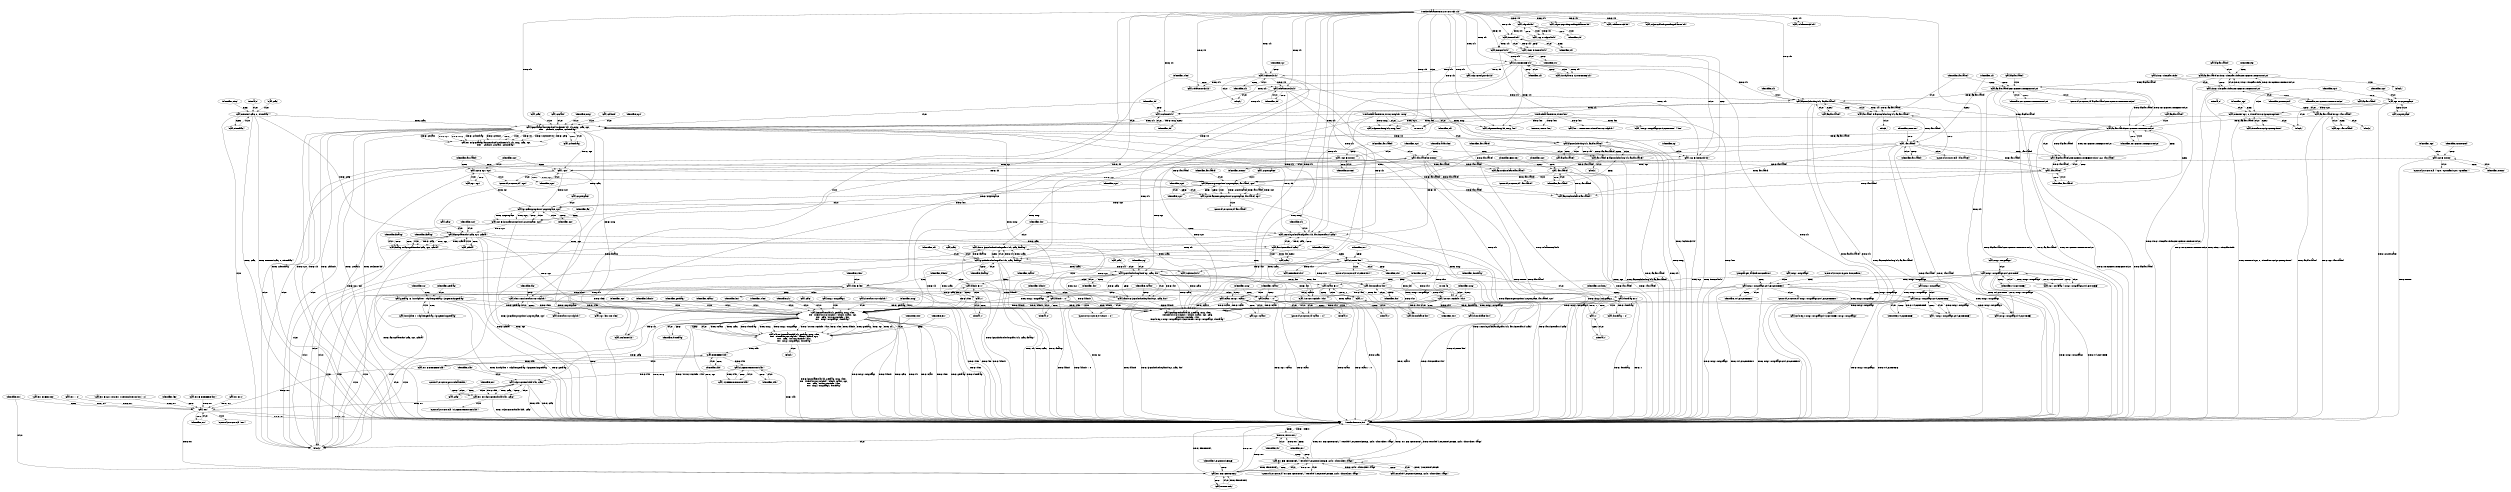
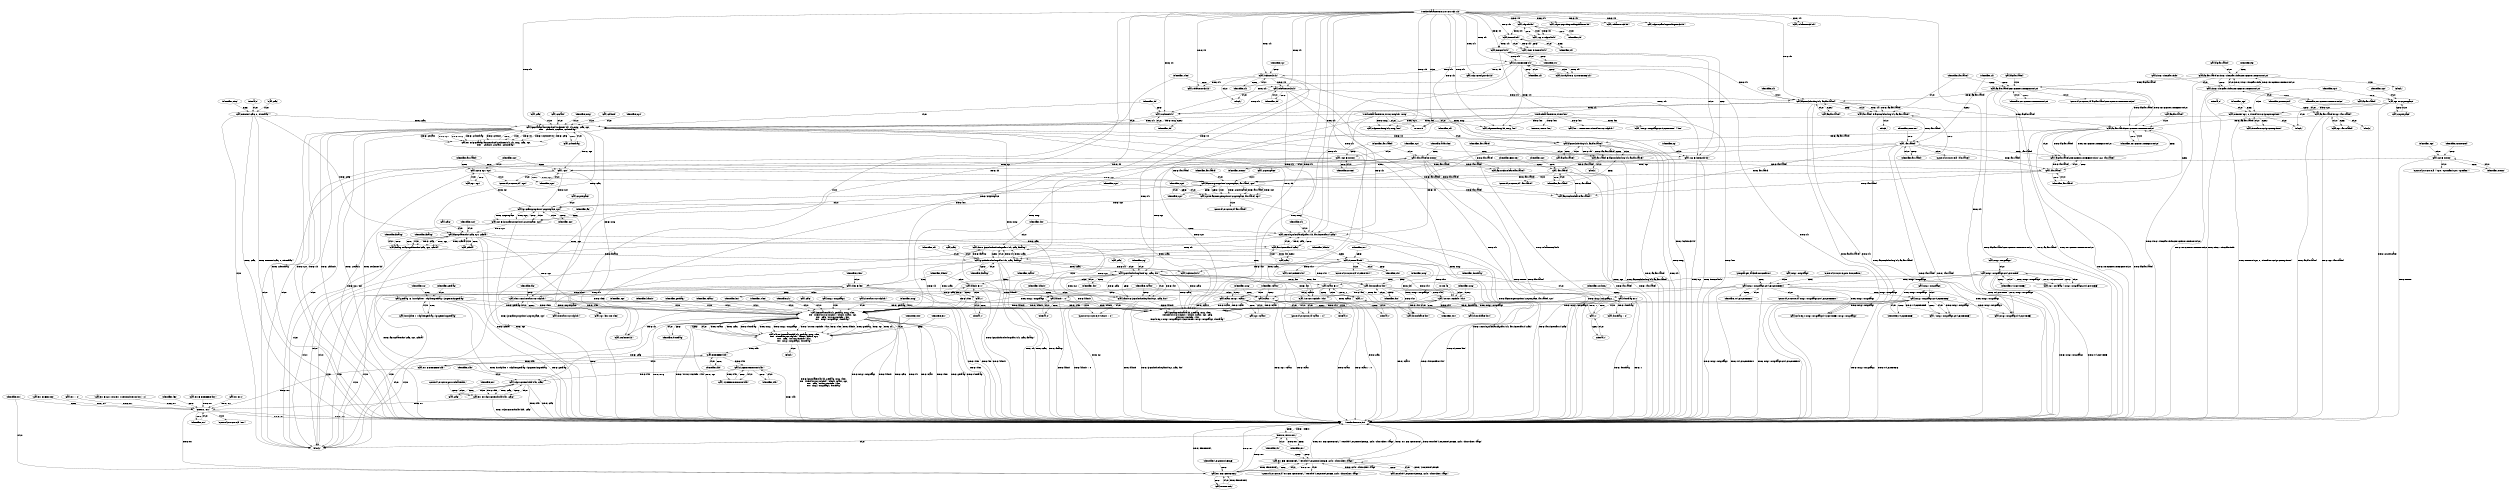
node "(Call,udp_v6_flush_pending_frames(sk))": label "(Call,udp_v6_flush_pending_frames(sk))" -> "(Call,udp_v6_flush_pending_sock(sk))"
node "(Call,sizeof(fl6))": removed
node "(Call,IS_ERR(dst))": label "(Call,IS_ERR(dst))" -> "(Call,IS_ERR(flush))"
node "(Call,PTR_ERR(dst))": label "(Call,PTR_ERR(dst))" -> "(Call,MASK_ERR(dst))"
node "(Call,!err)": label "(Call,!err)" -> "(Return,!err)"
node "(ControlStructure,if (!IS_ERR_OR_NULL(skb)))": removed
